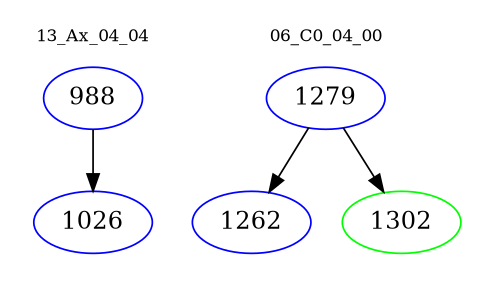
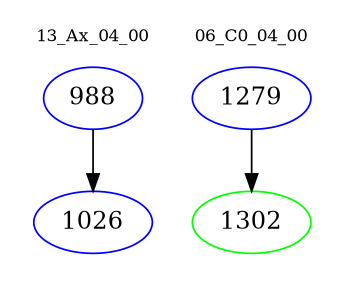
cluster "13_Ax_04_04": label "13_Ax_04_04" -> "13_Ax_04_00"
node "1262": removed
